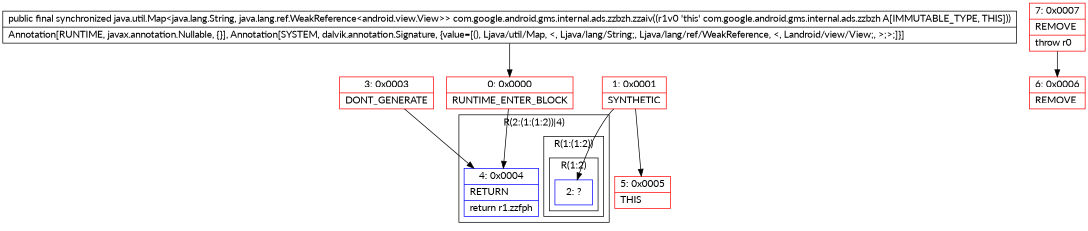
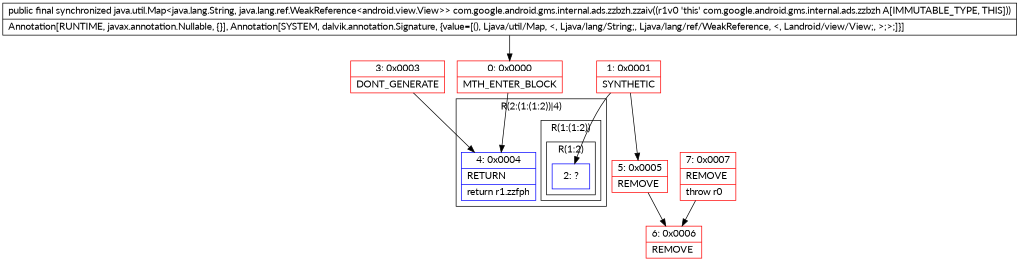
node "0: 0x0000": text "RUNTIME_ENTER_BLOCK" -> "MTH_ENTER_BLOCK"
node "5: 0x0005": text "THIS" -> "REMOVE"
edge "5: 0x0005" -> "6: 0x0006": added
